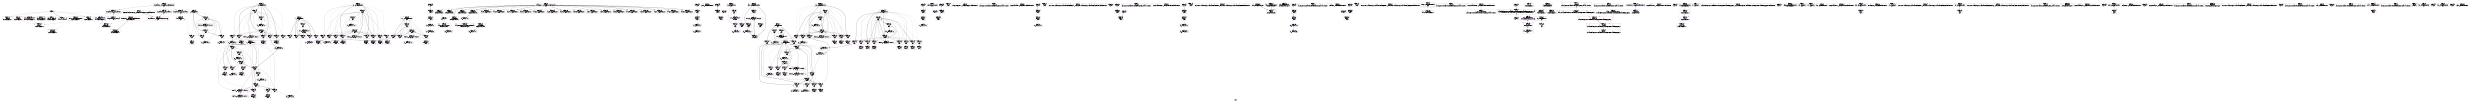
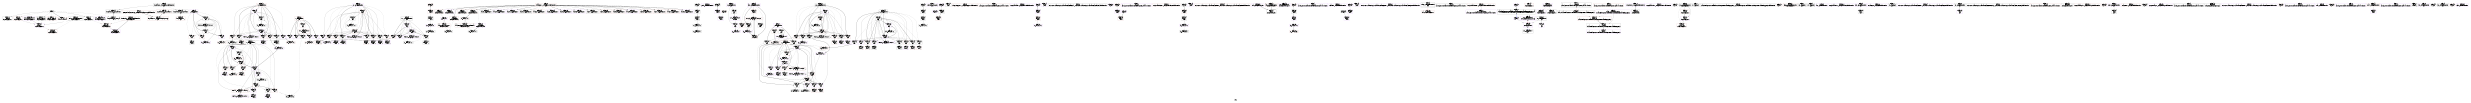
node "NodeID: 399": added
